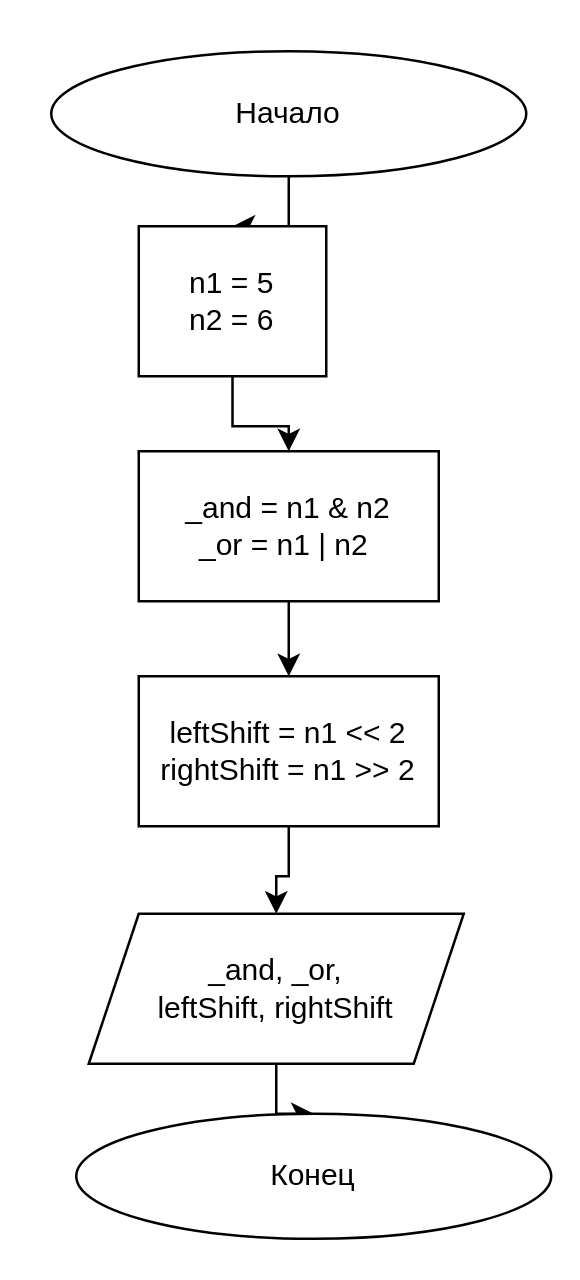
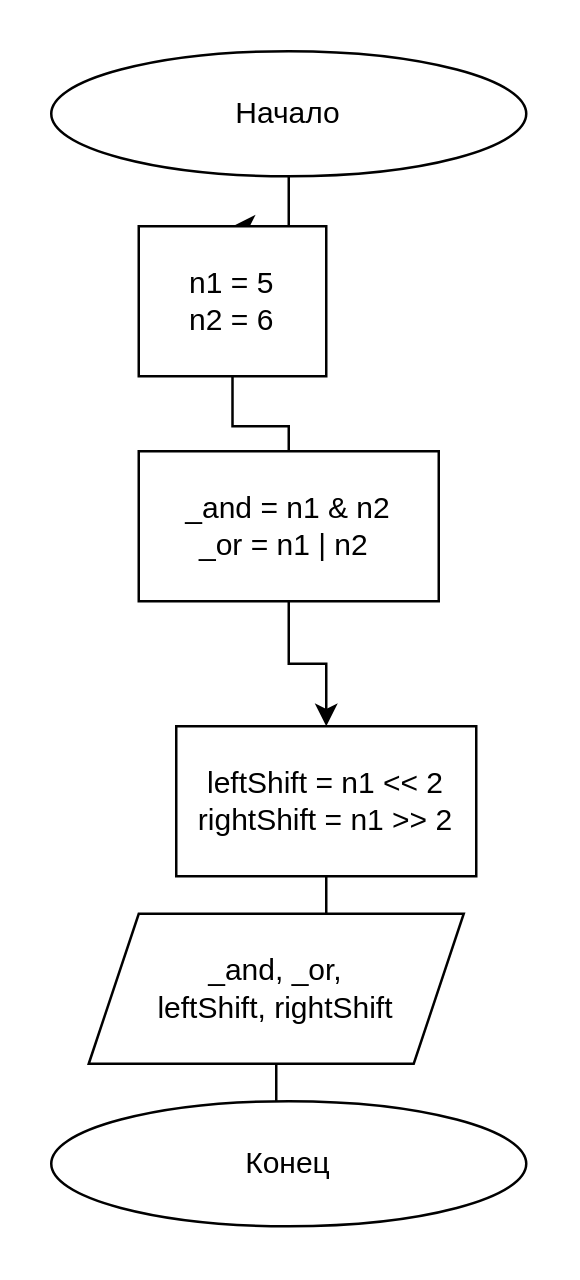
edge "n1 = 5 n2 = 6" -> "_and = n1 & n2 _or = n1 | n2": arrowhead classic -> none
node "leftShift = n1 << 2 rightShift = n1 >> 2": moved (289, 751) -> (326, 801)
node "Конец": moved (314, 1176) -> (289, 1164)
